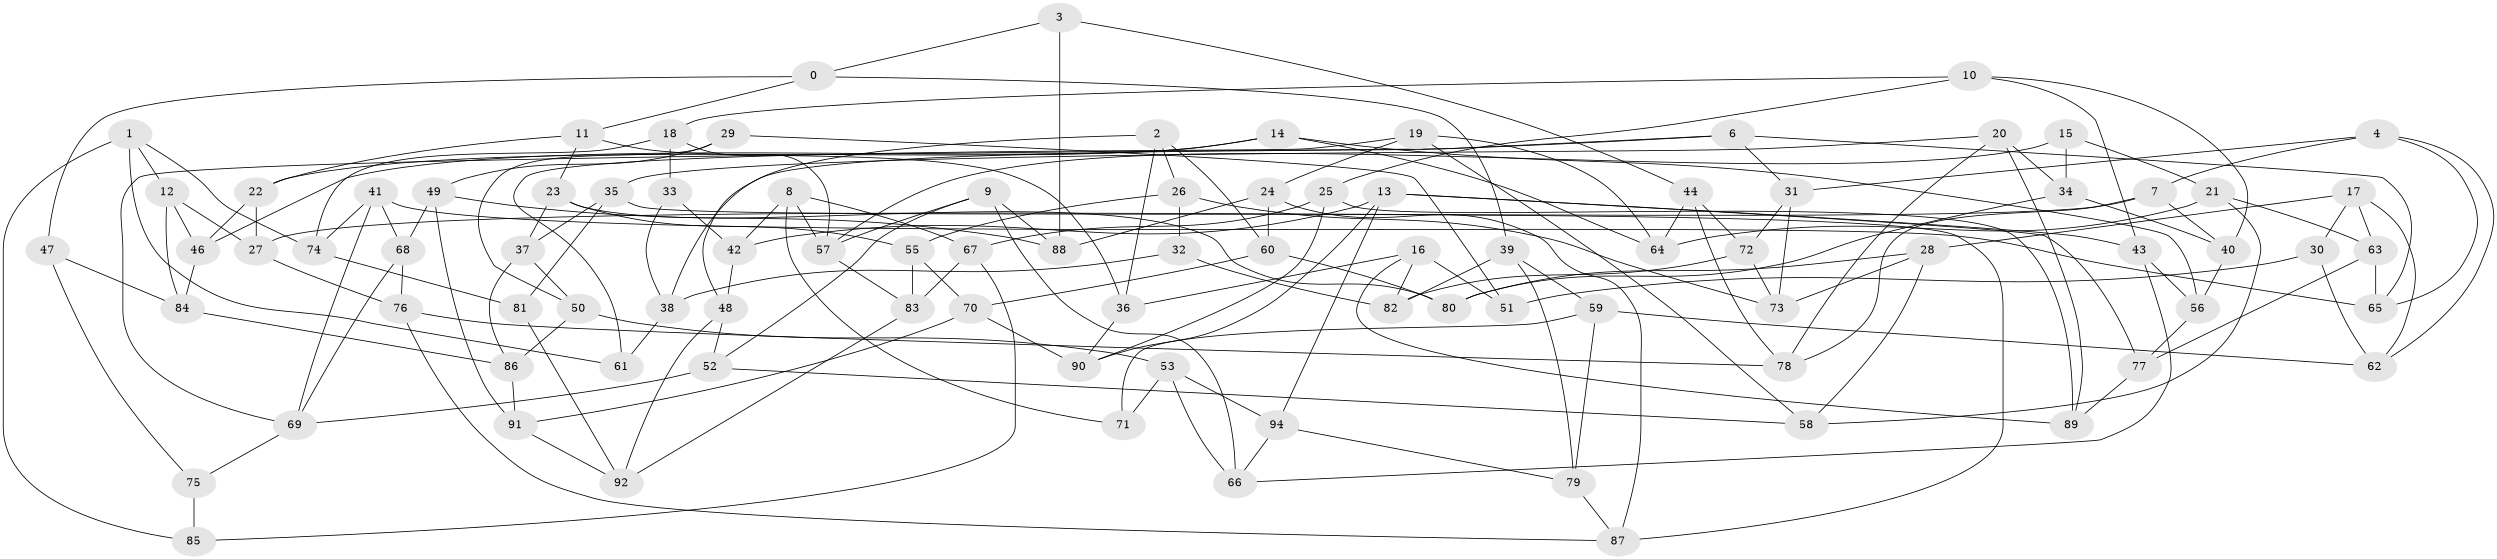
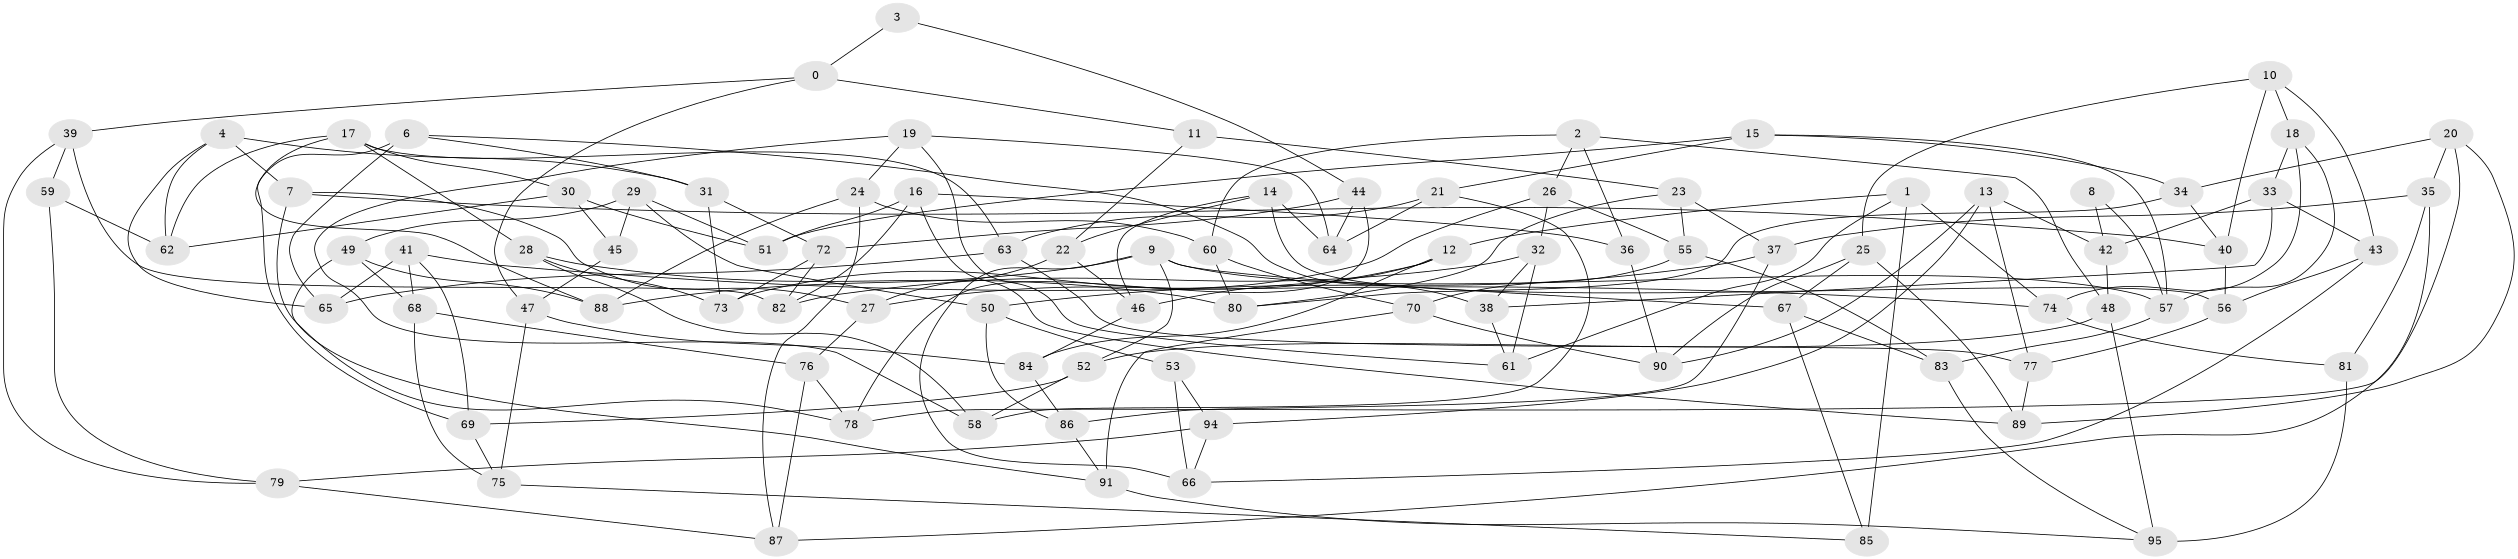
edge "3" -- "88": now "17" -- "88"
edge "11" -- "36": removed
edge "15" -- "51": added
edge "13" -- "43": now "33" -- "43"
edge "8" -- "67": now "9" -- "67"
node "45": added
edge "32" -- "61": added
edge "68" -- "69": now "68" -- "75"
node "71": removed
node "92": label "92" -> "95"
